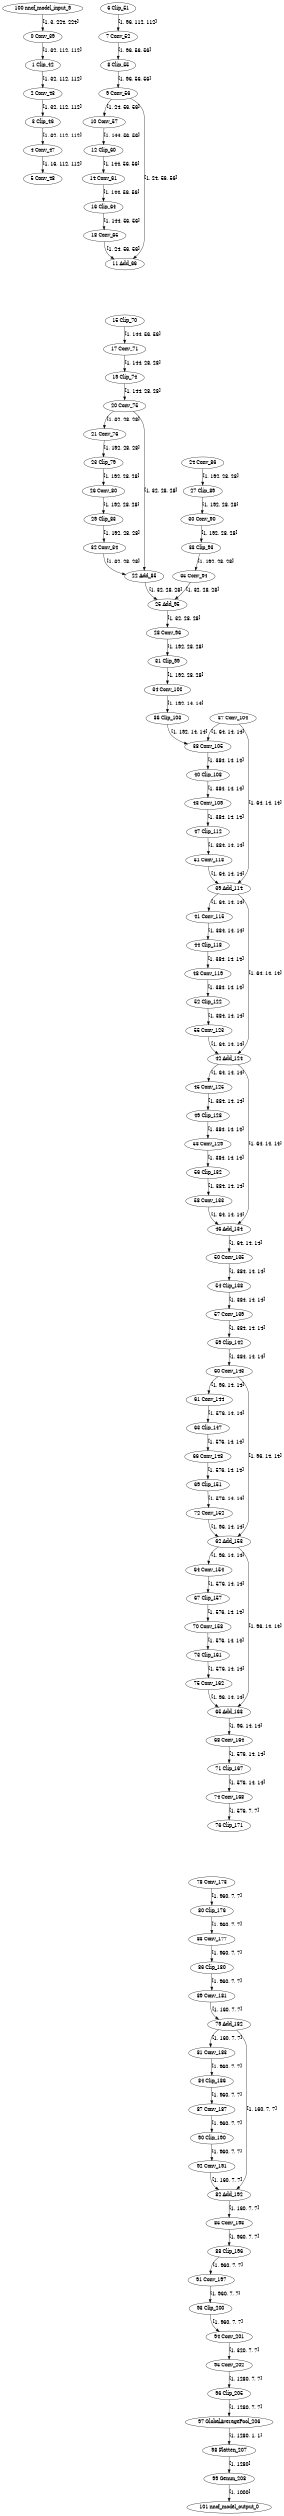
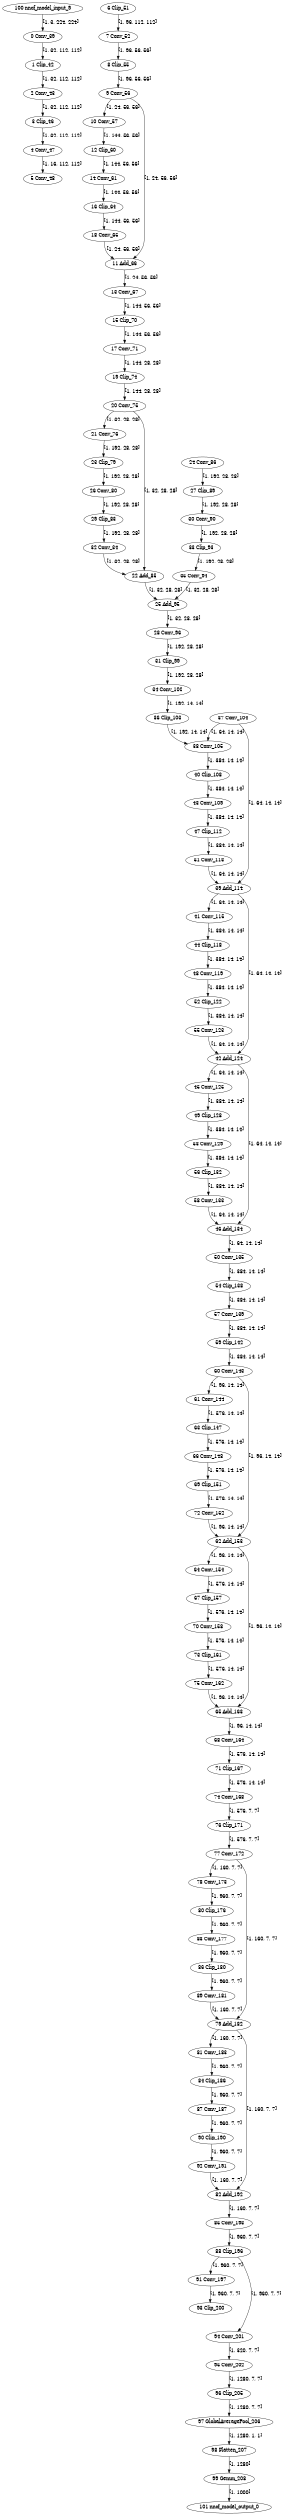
node "13 Conv_67": added
node "77 Conv_172": added
edge "93 Clip_200" -> "94 Conv_201": now "88 Clip_196" -> "94 Conv_201"
